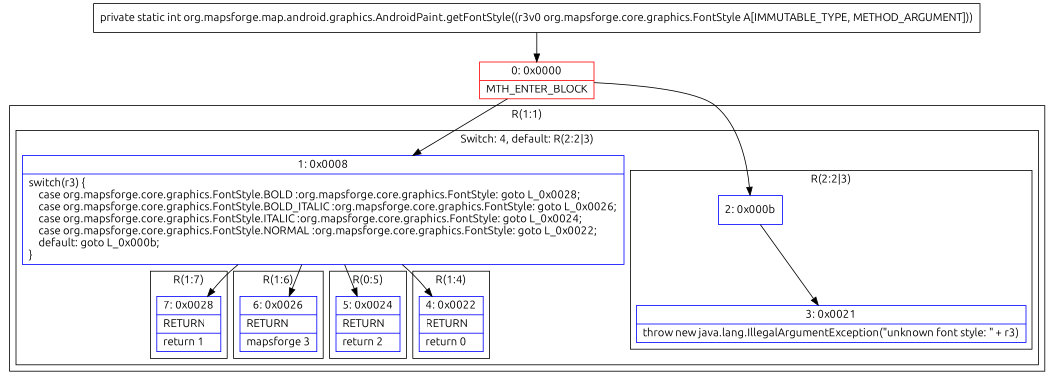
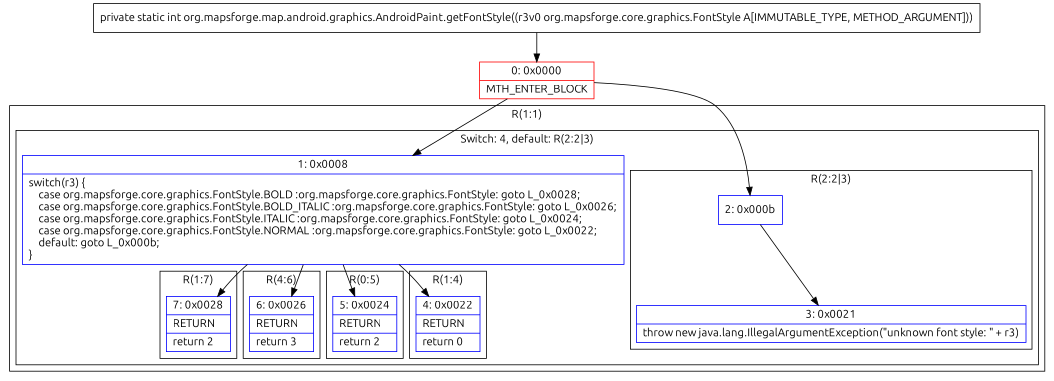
cluster "R(1:6)": label "R(1:6)" -> "R(4:6)"
node "7: 0x0028": text "return 1" -> "return 2"
node "6: 0x0026": text "mapsforge 3" -> "return 3"
